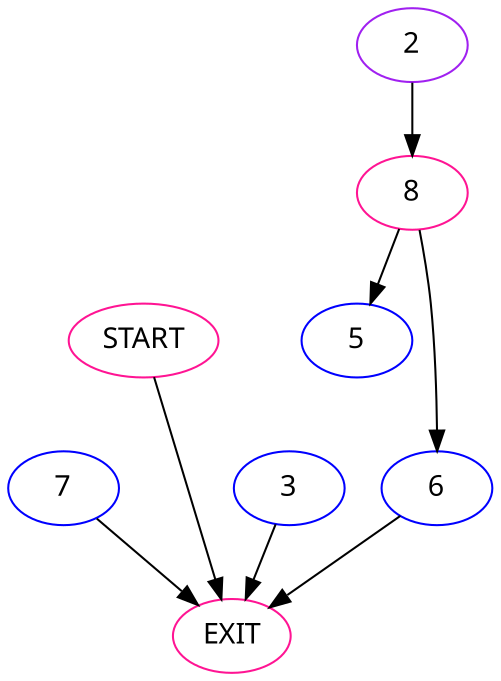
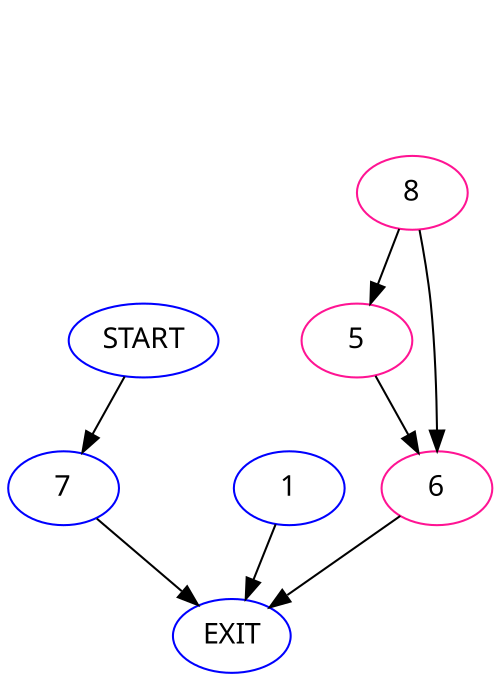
node "2": removed
node "START": color deeppink -> blue
node "5": color blue -> deeppink
edge "5" -> "6": added
edge "START" -> "EXIT": now "START" -> "7"
node "3": label "3" -> "1"
node "6": color blue -> deeppink
node "EXIT": color deeppink -> blue
